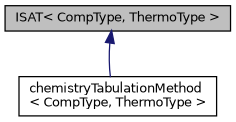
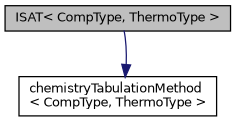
edge "chemistryTabulationMethod < CompType, ThermoType >" -> "ISAT< CompType, ThermoType >": reversed
